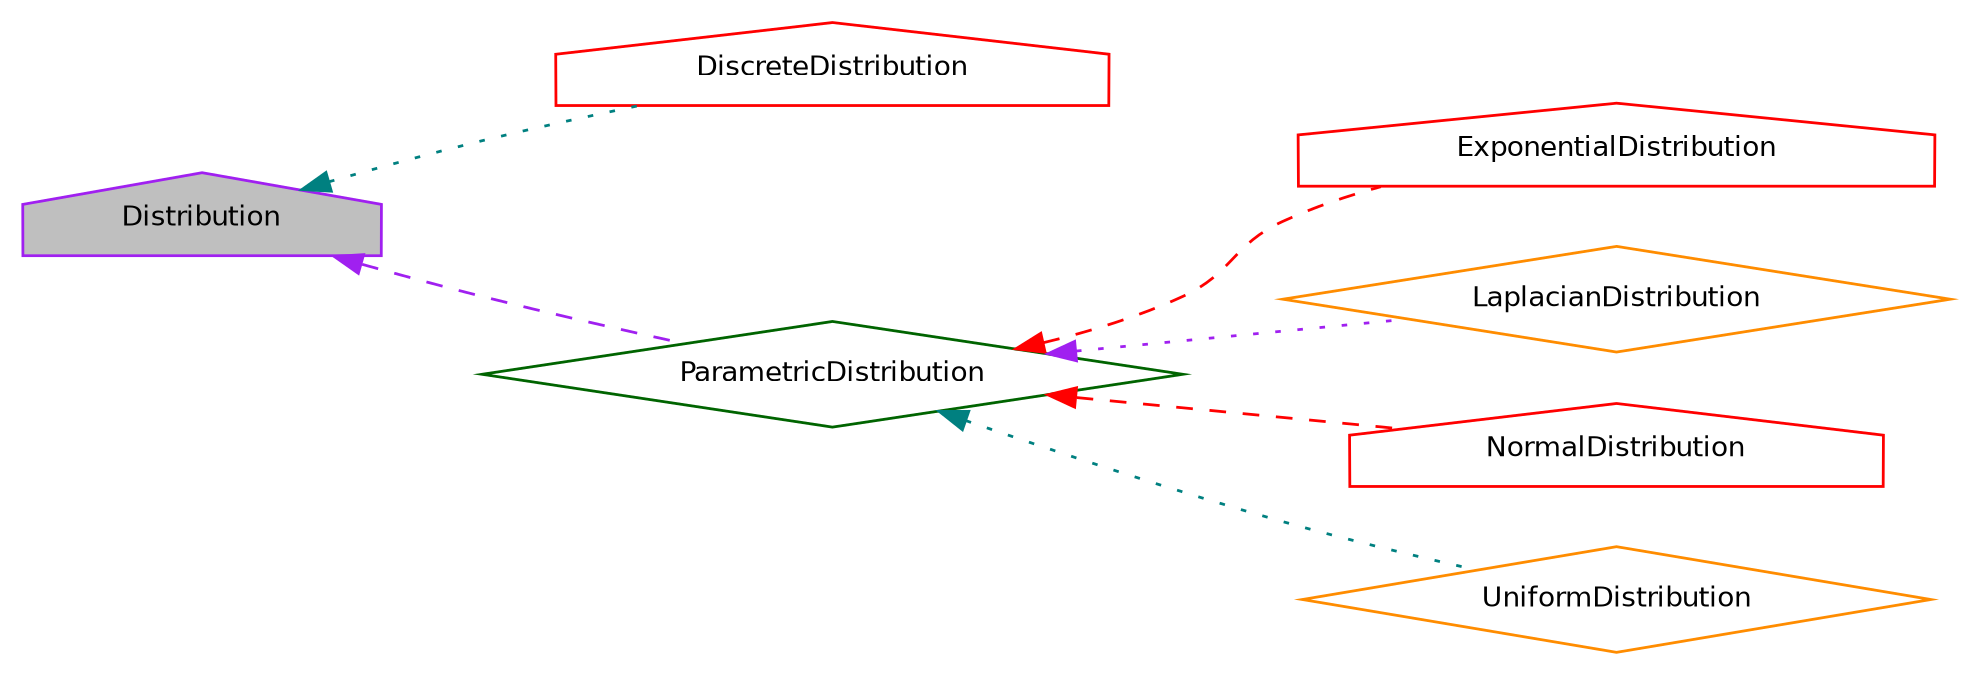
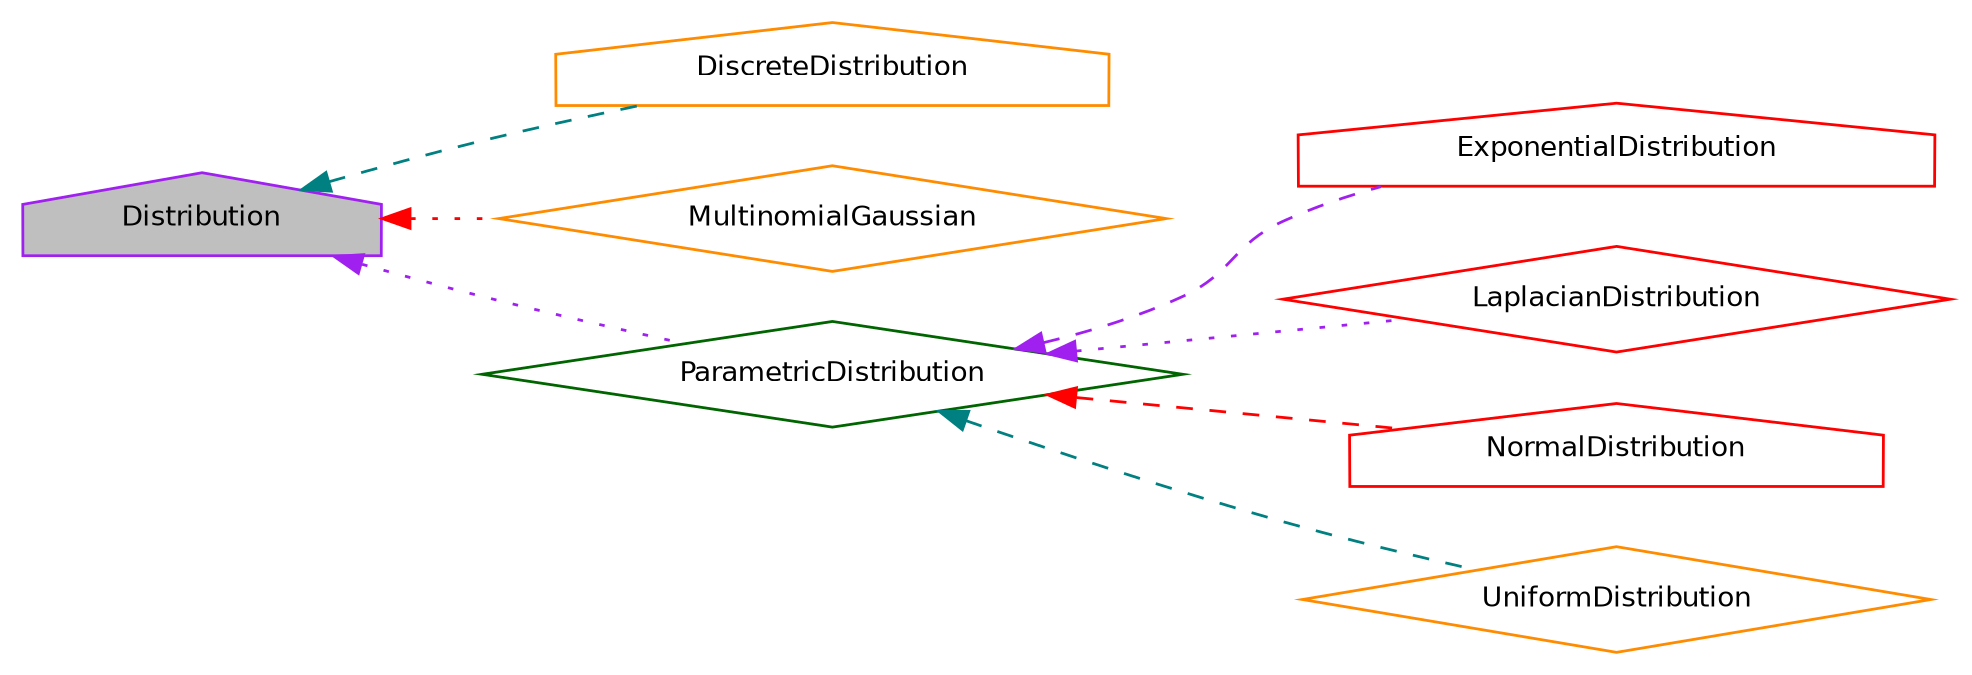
node "DiscreteDistribution": color red -> darkorange
edge "DiscreteDistribution" -> "Distribution": style dotted -> dashed
node "MultinomialGaussian": added
edge "ExponentialDistribution" -> "ParametricDistribution": color red -> purple
node "LaplacianDistribution": color darkorange -> red
edge "ParametricDistribution" -> "Distribution": style dashed -> dotted
edge "UniformDistribution" -> "ParametricDistribution": style dotted -> dashed
